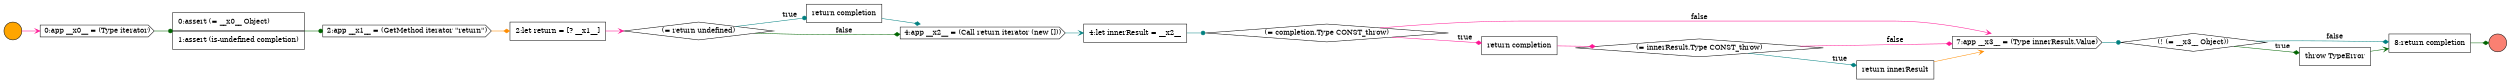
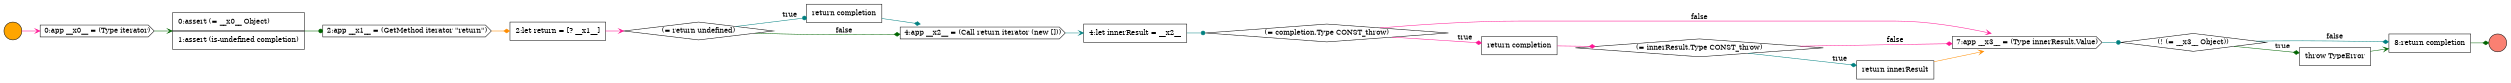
edge "0:app __x0__ = (Type iterator)" -> "0:assert (= __x0__ Object)": arrowhead dot -> vee
